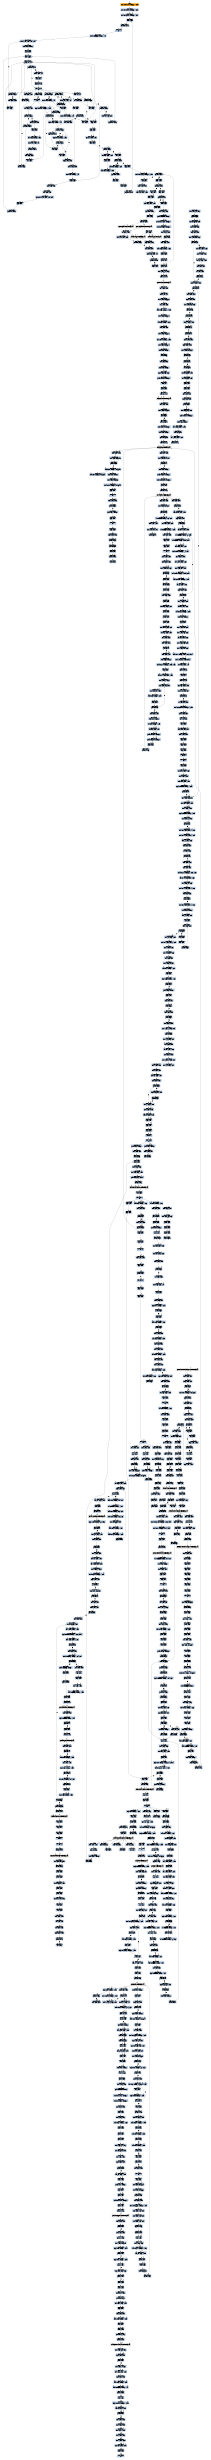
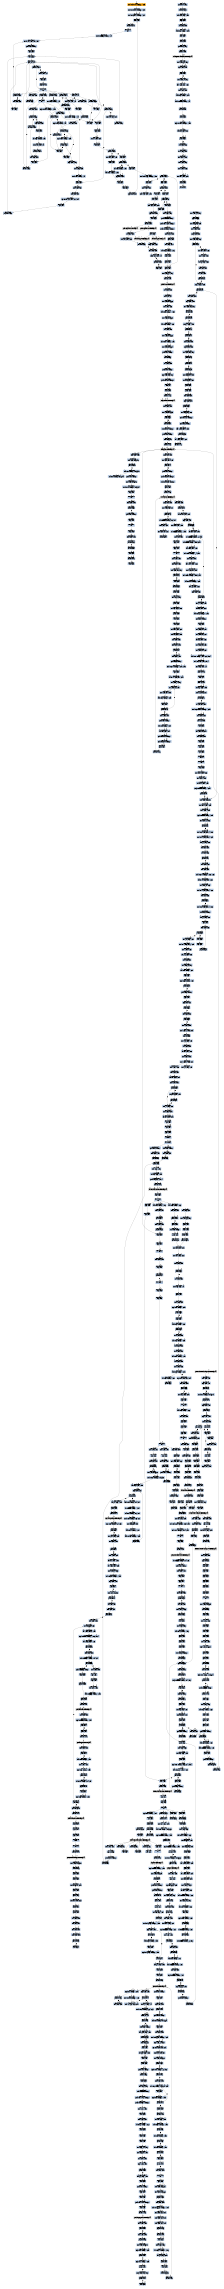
node "0x00410f1b pushl %ebx": removed
